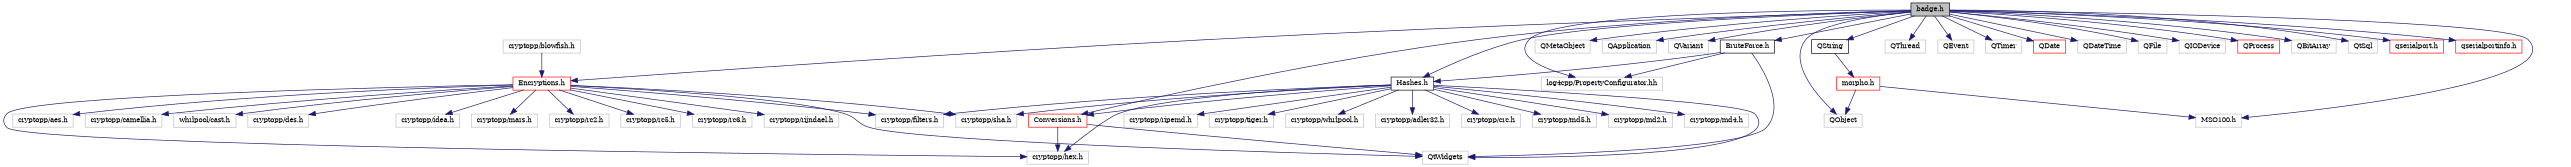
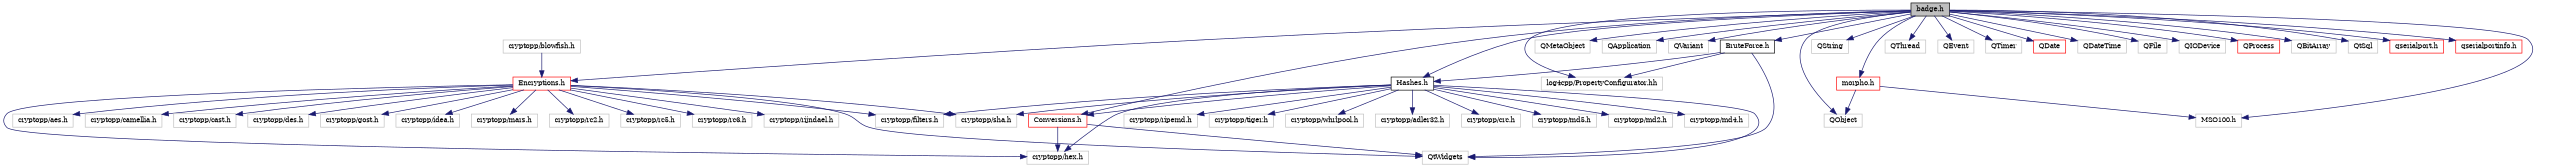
node "QString": color black -> grey75
edge "QString" -> "morpho.h": now "badge.h" -> "morpho.h"
node "whrlpool/cast.h": label "whrlpool/cast.h" -> "cryptopp/cast.h"
node "cryptopp/gost.h": added
